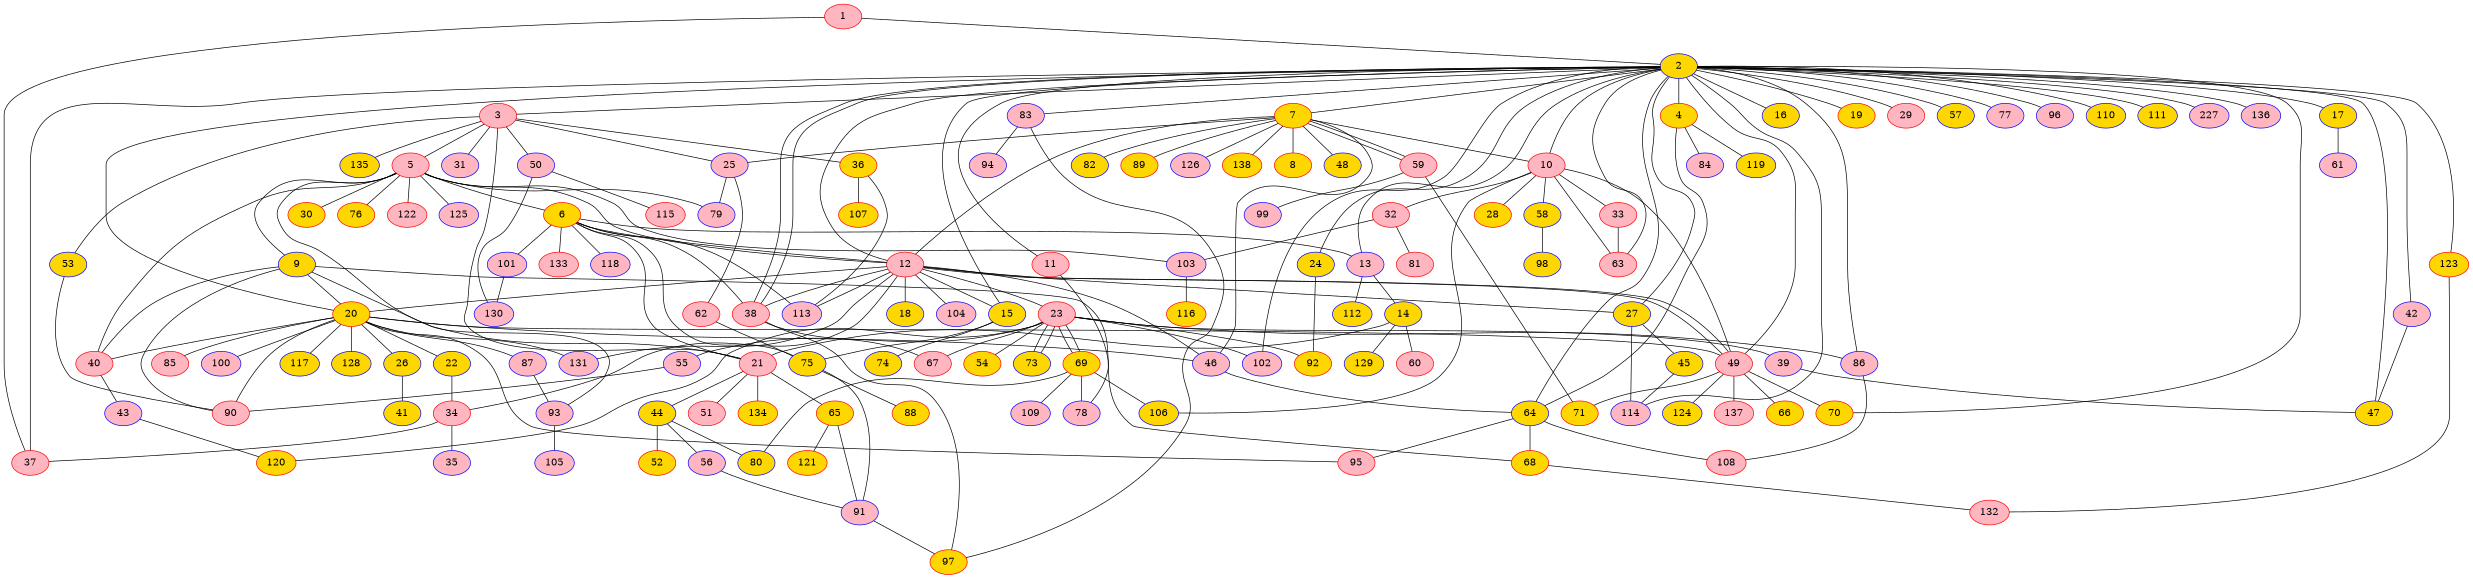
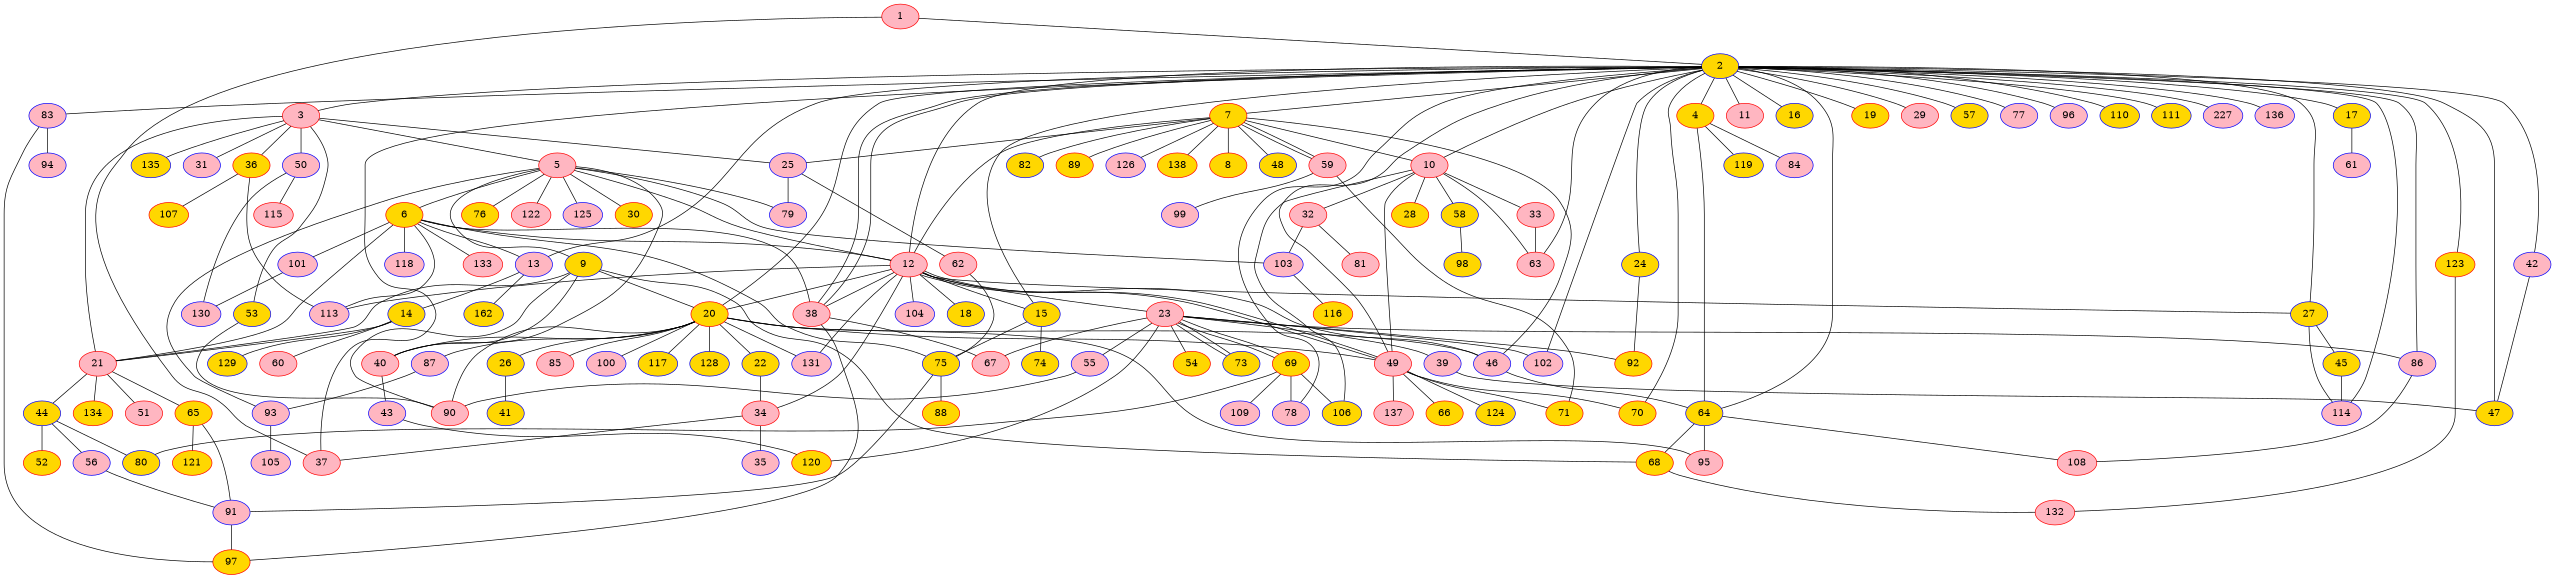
node "112": label "112" -> "162"
edge "11" -- "78": now "2" -- "78"
